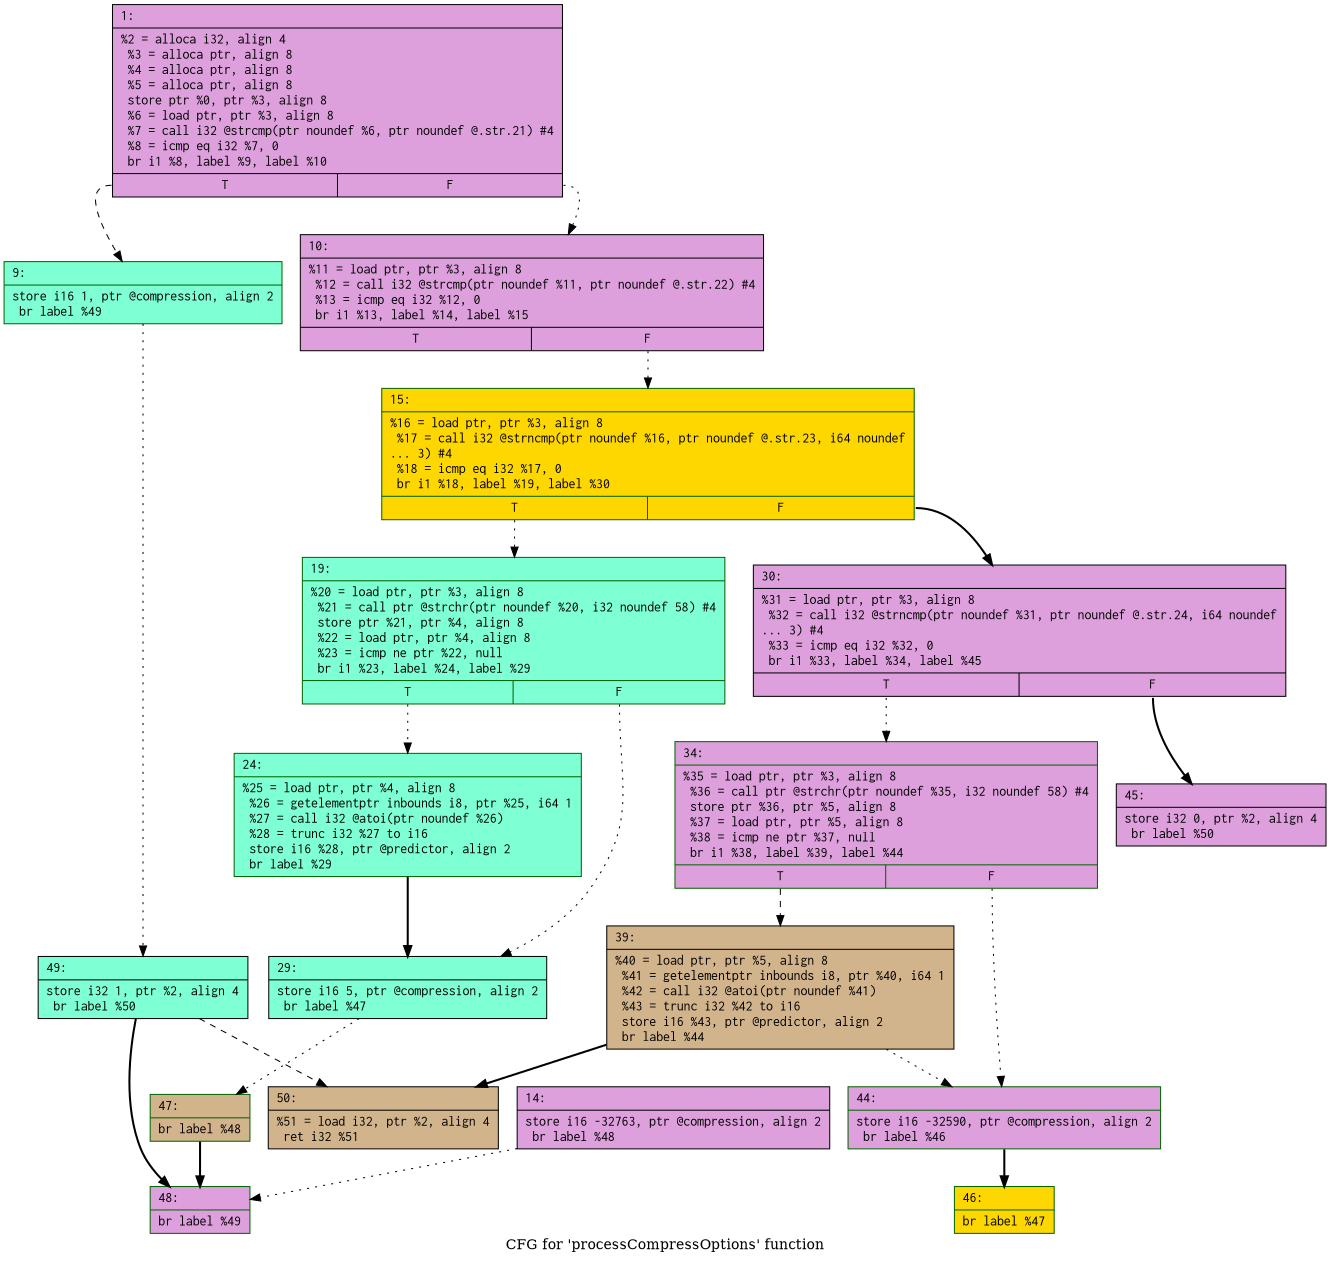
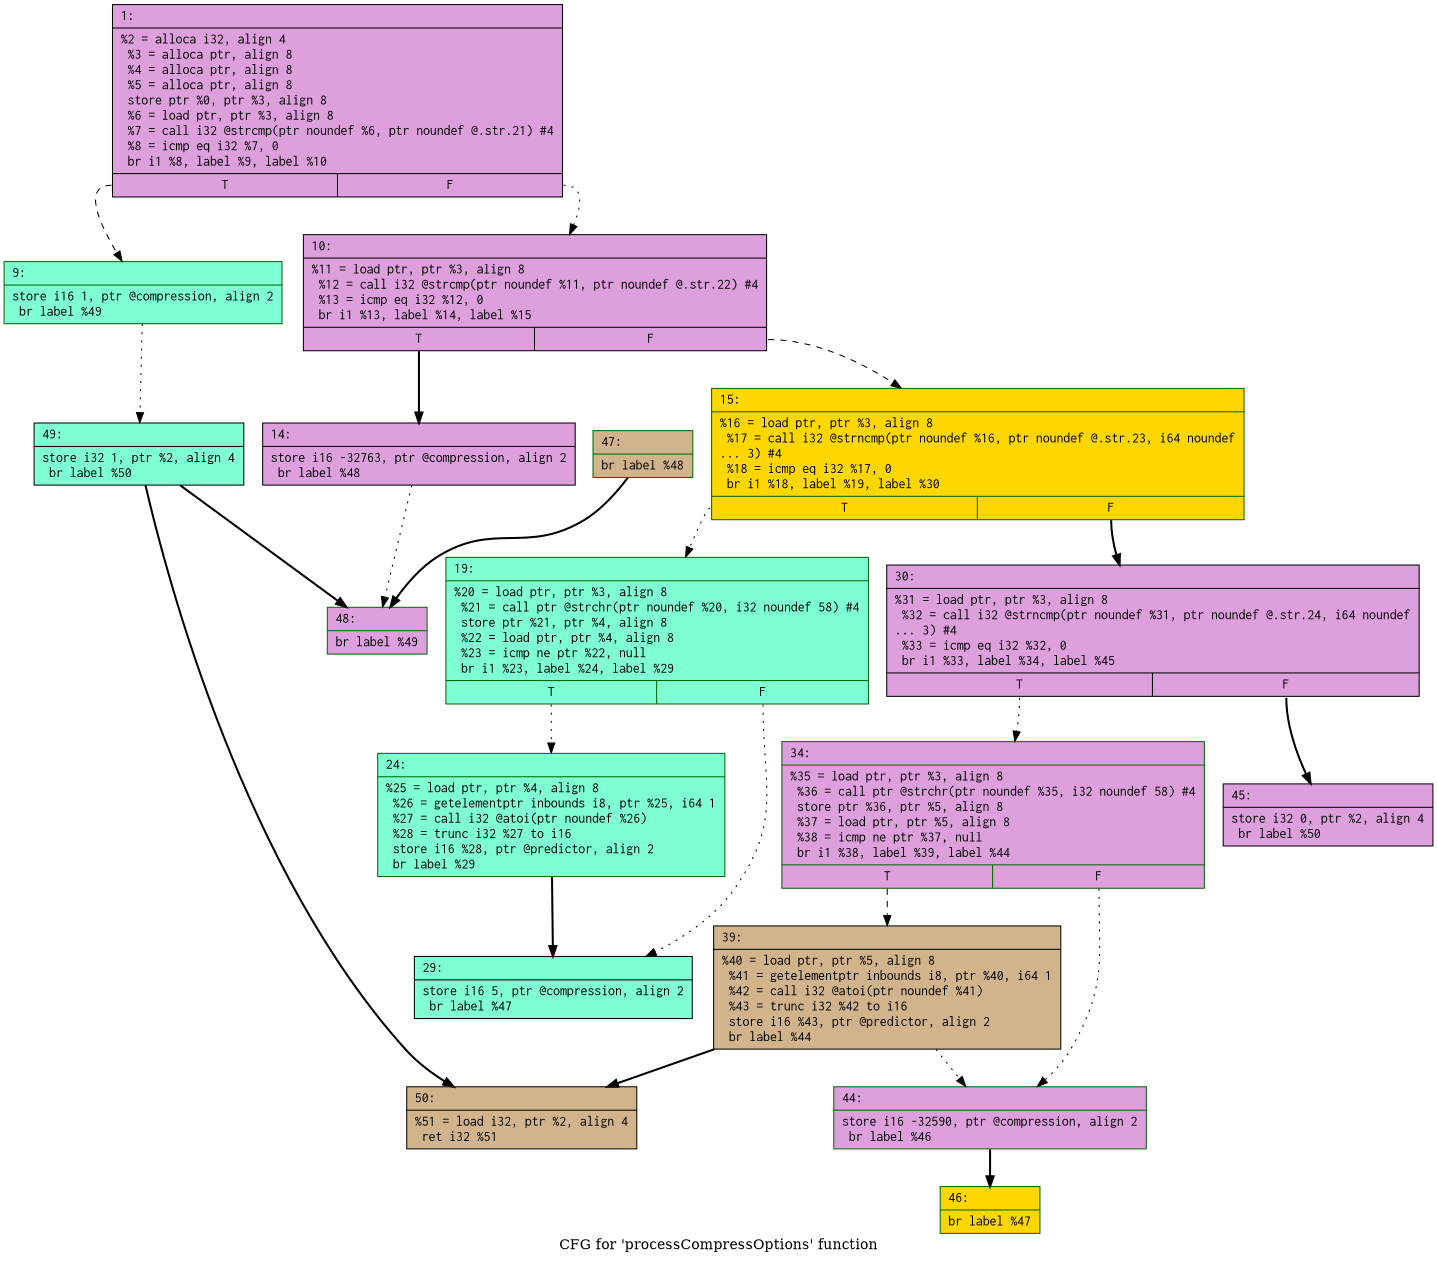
edge "10:" -> "15:": style dotted -> dashed
edge "10:" -> "14:": added
edge "49:" -> "50:": style dashed -> bold
edge "29:" -> "47:": removed
